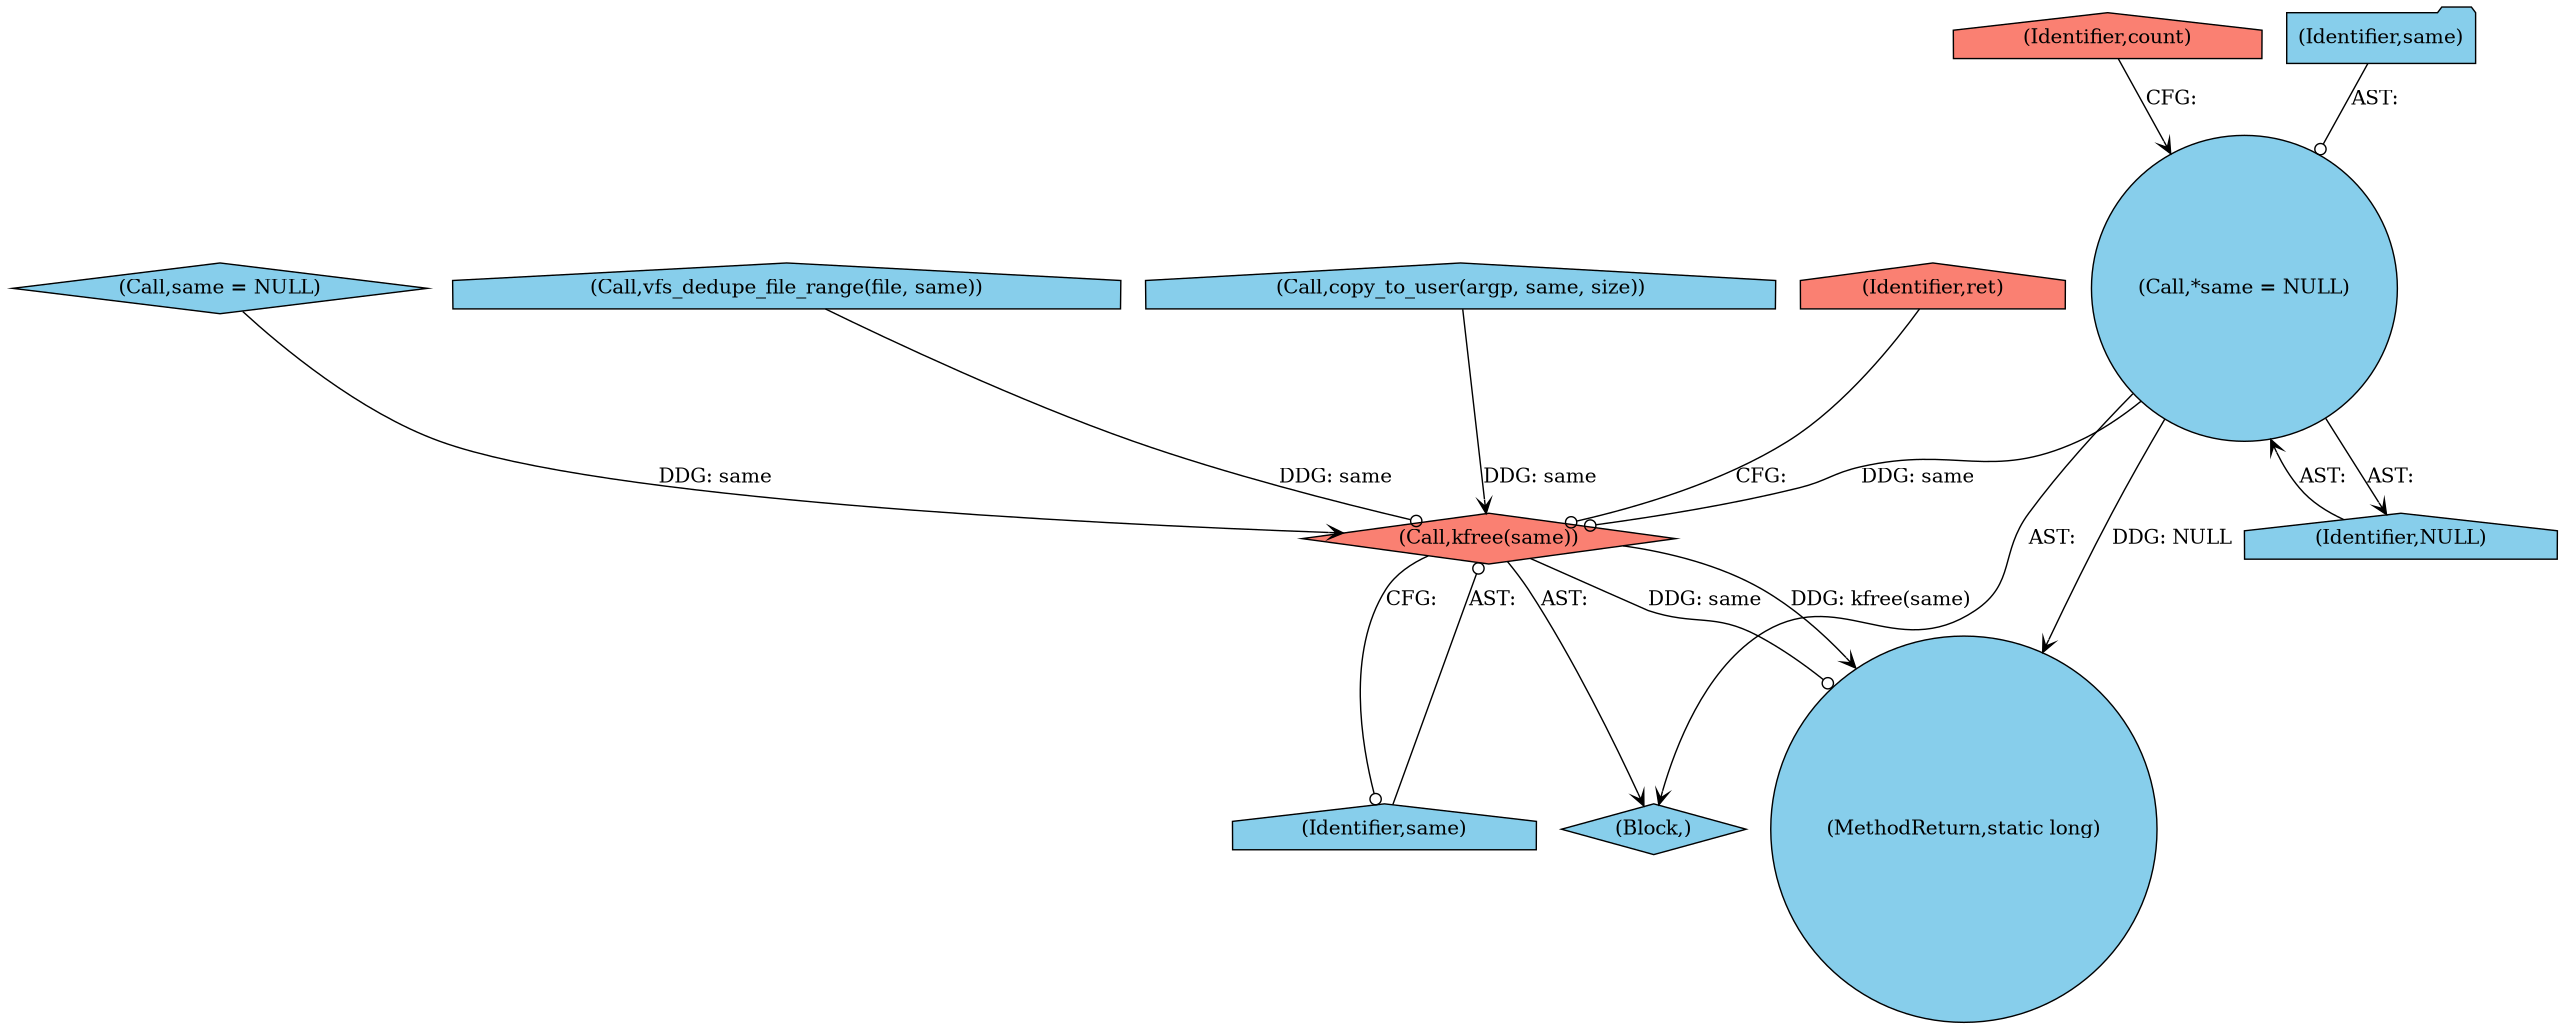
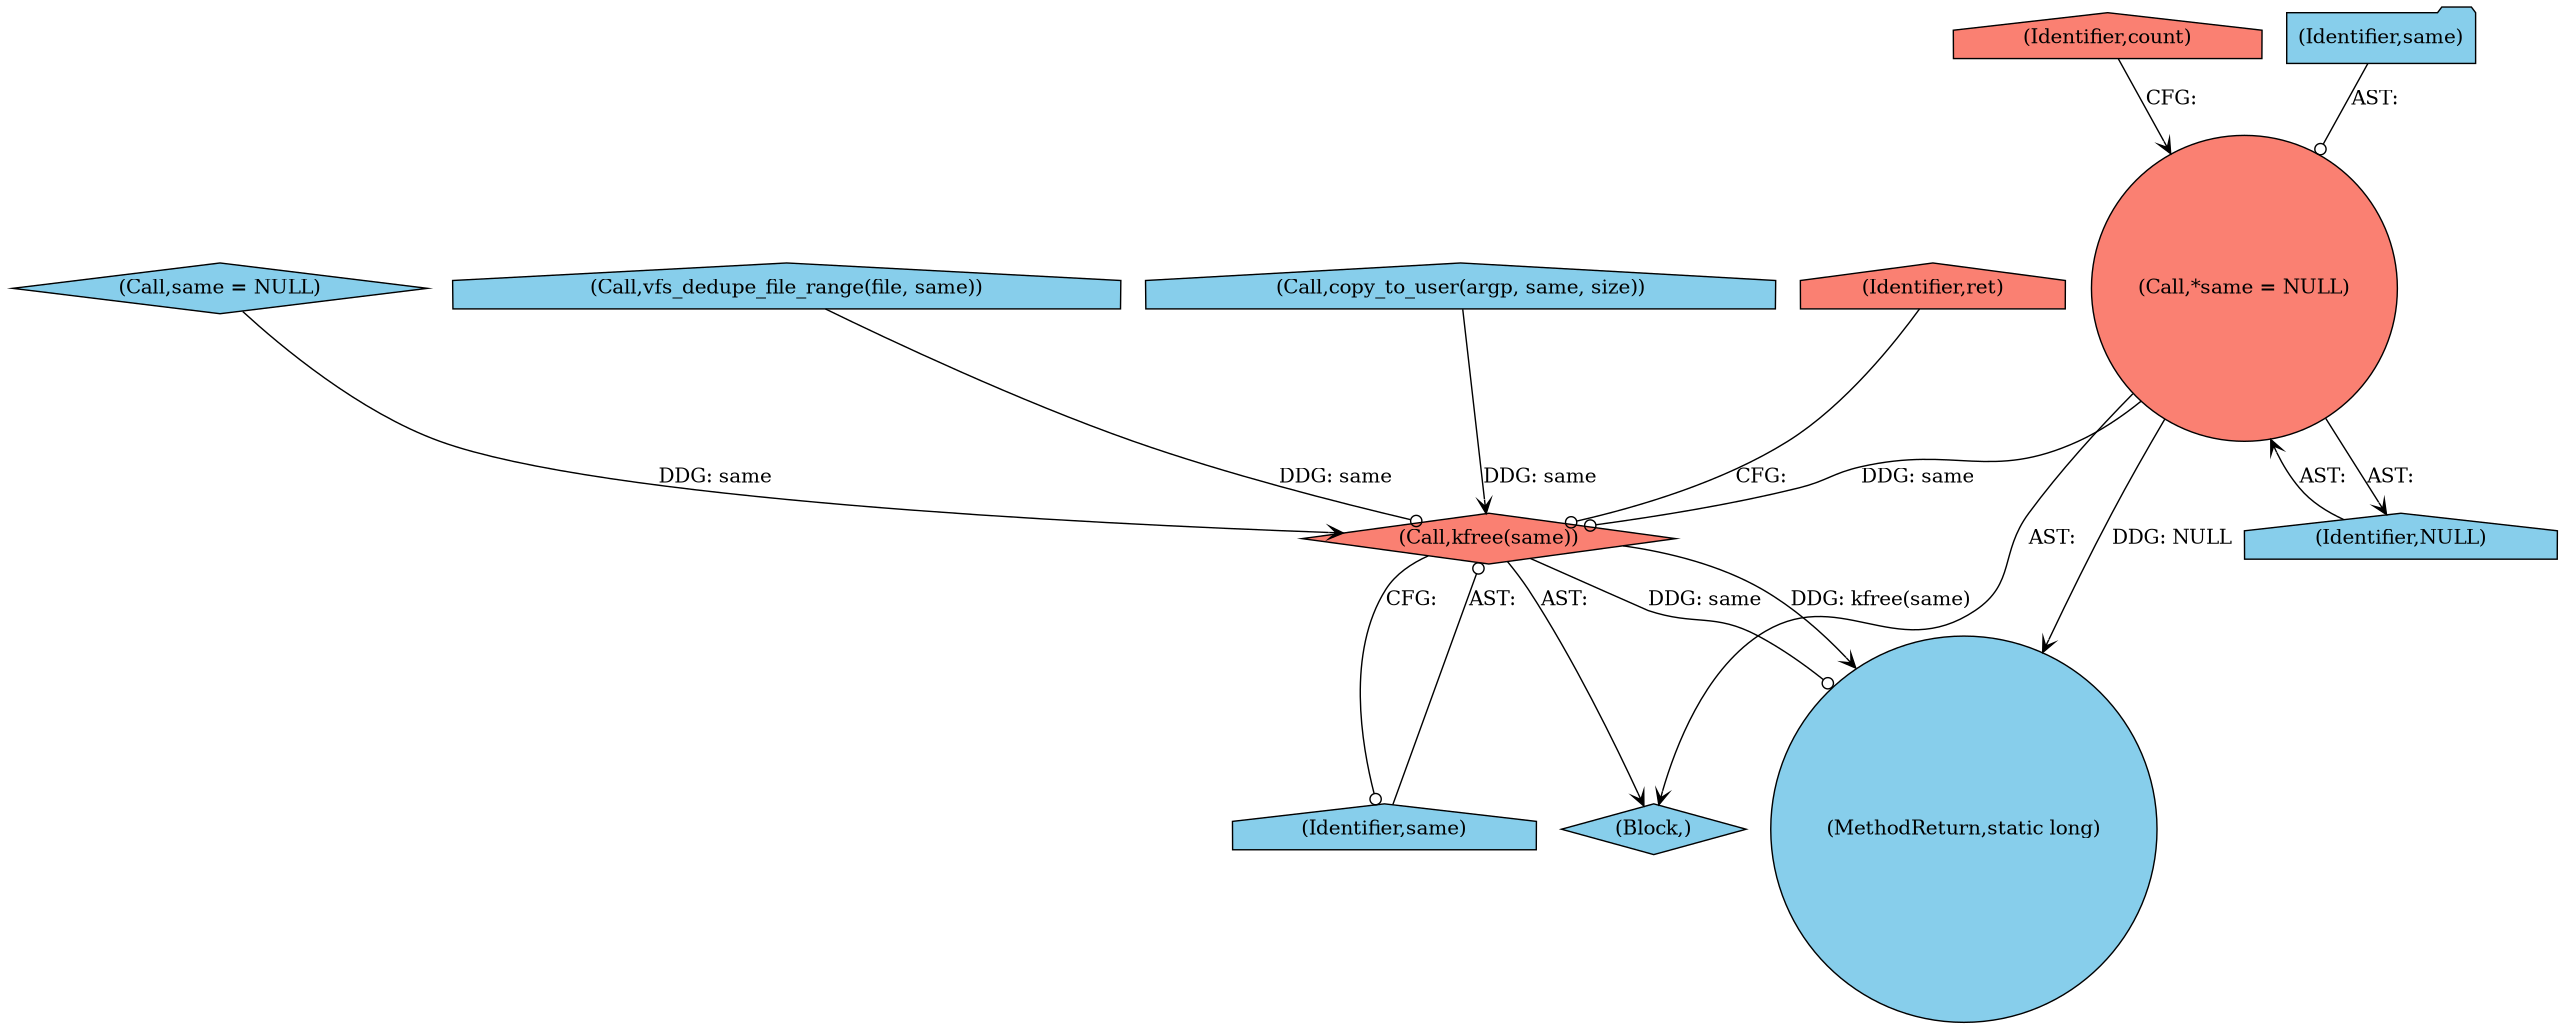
node "(Call,*same = NULL)": fillcolor skyblue -> salmon
